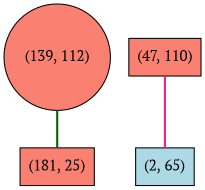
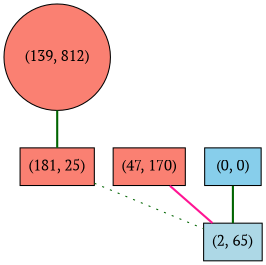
node "(139, 112)": label "(139, 112)" -> "(139, 812)"
node "(47, 110)": label "(47, 110)" -> "(47, 170)"
node "(0, 0)": added
edge "(181, 25)" -- "(2, 65)": added
